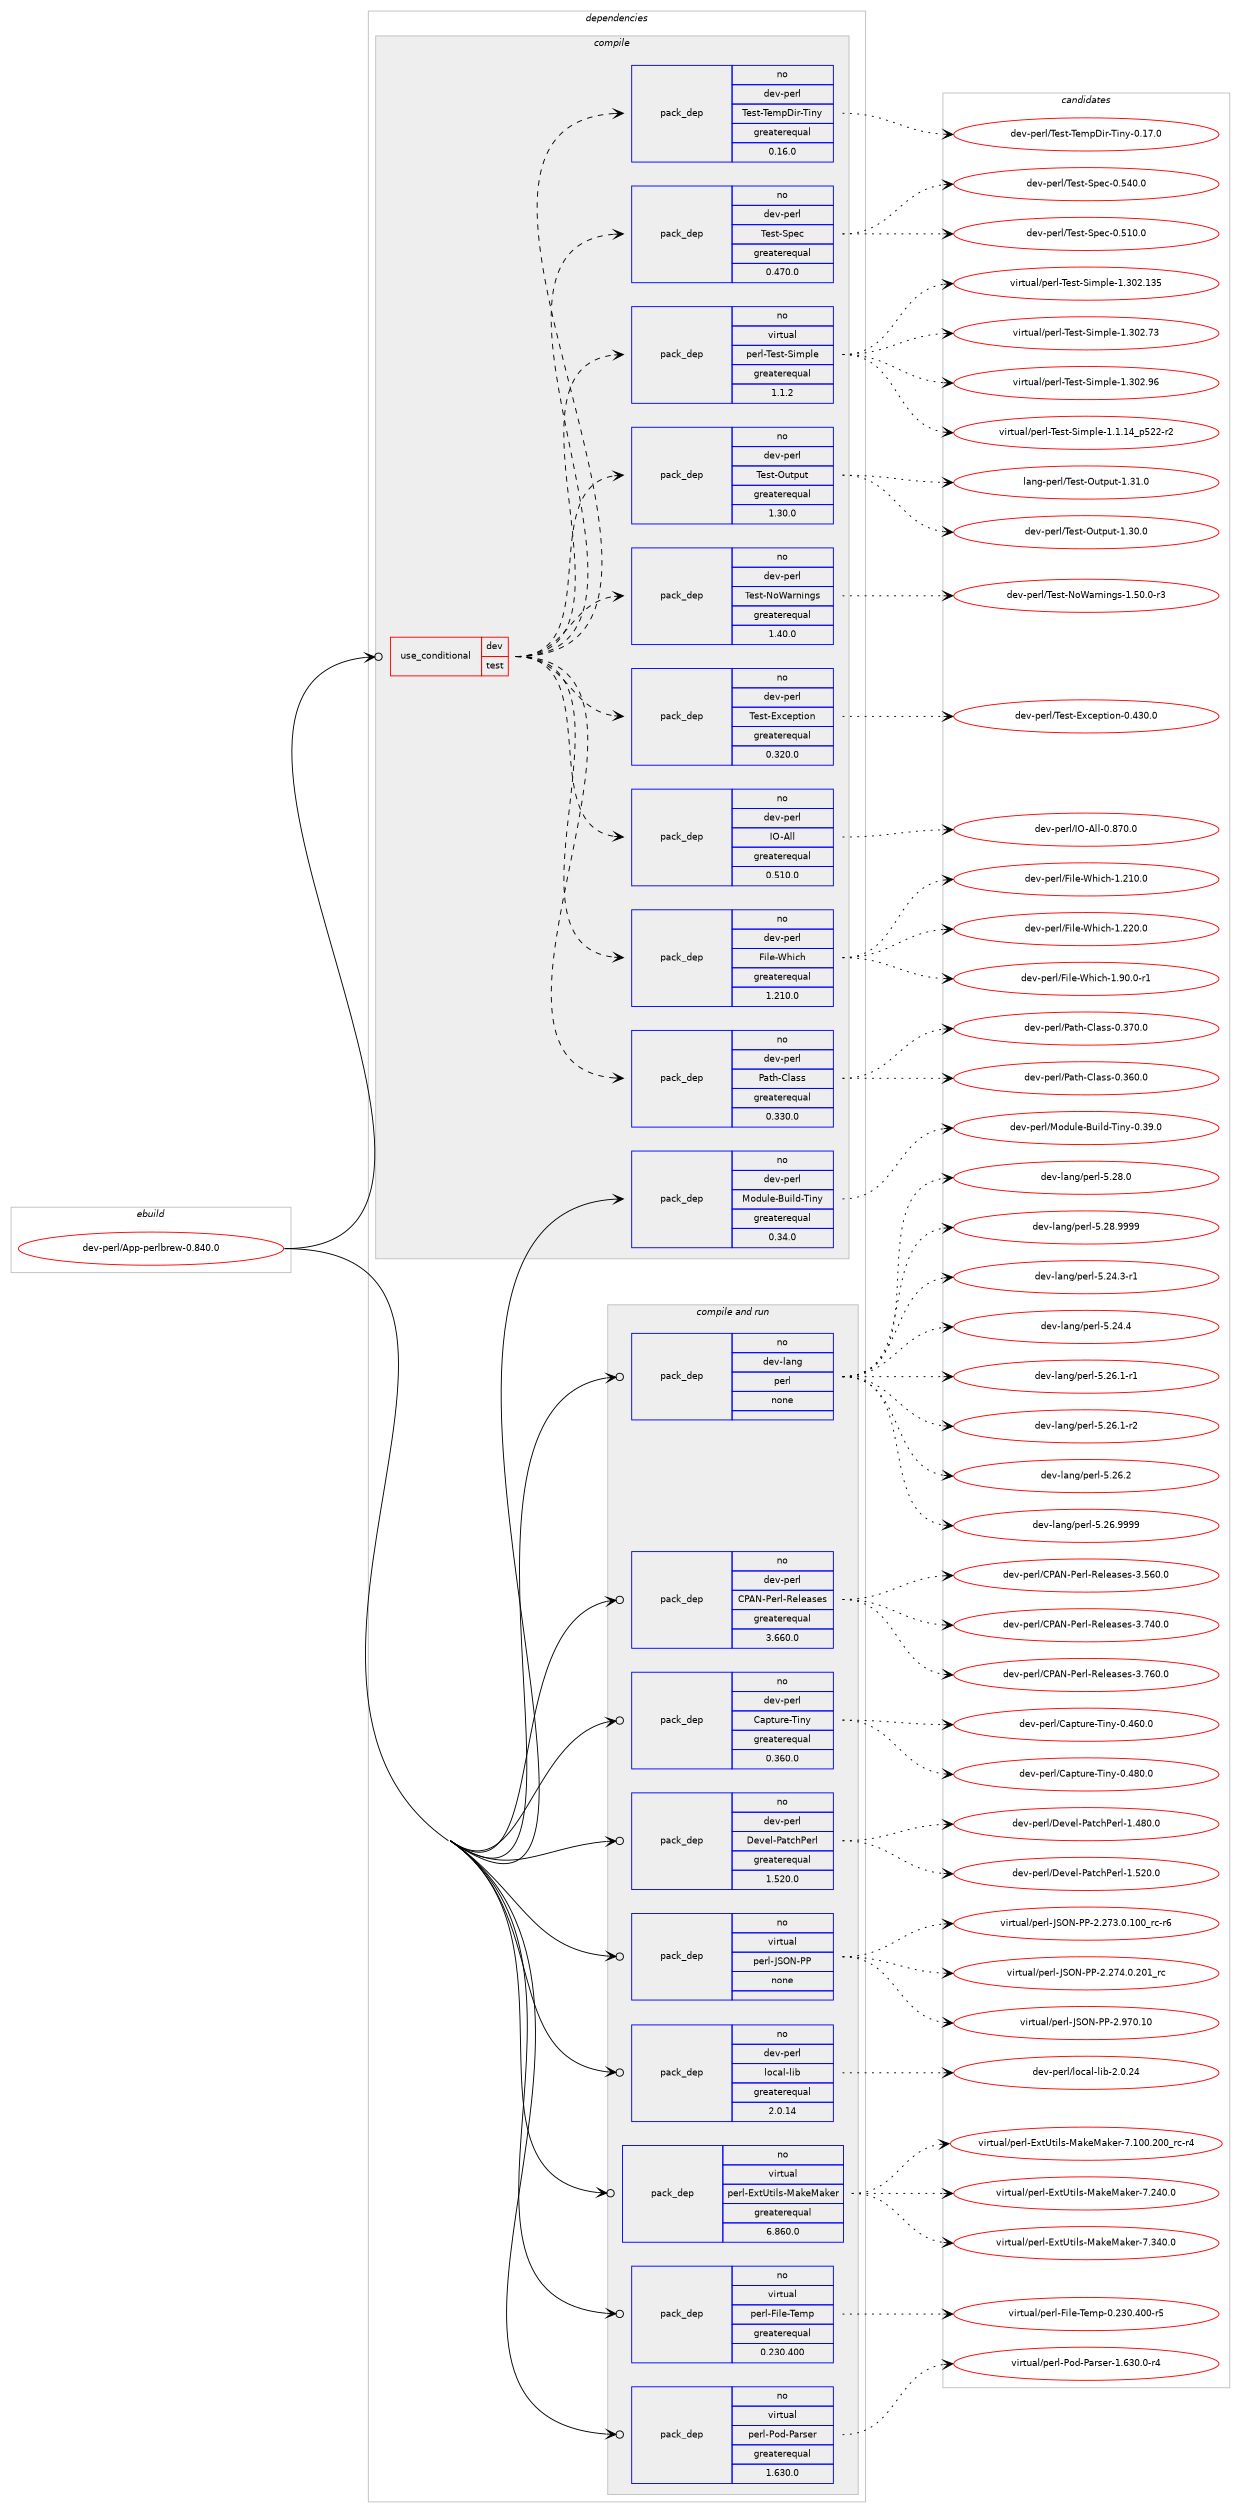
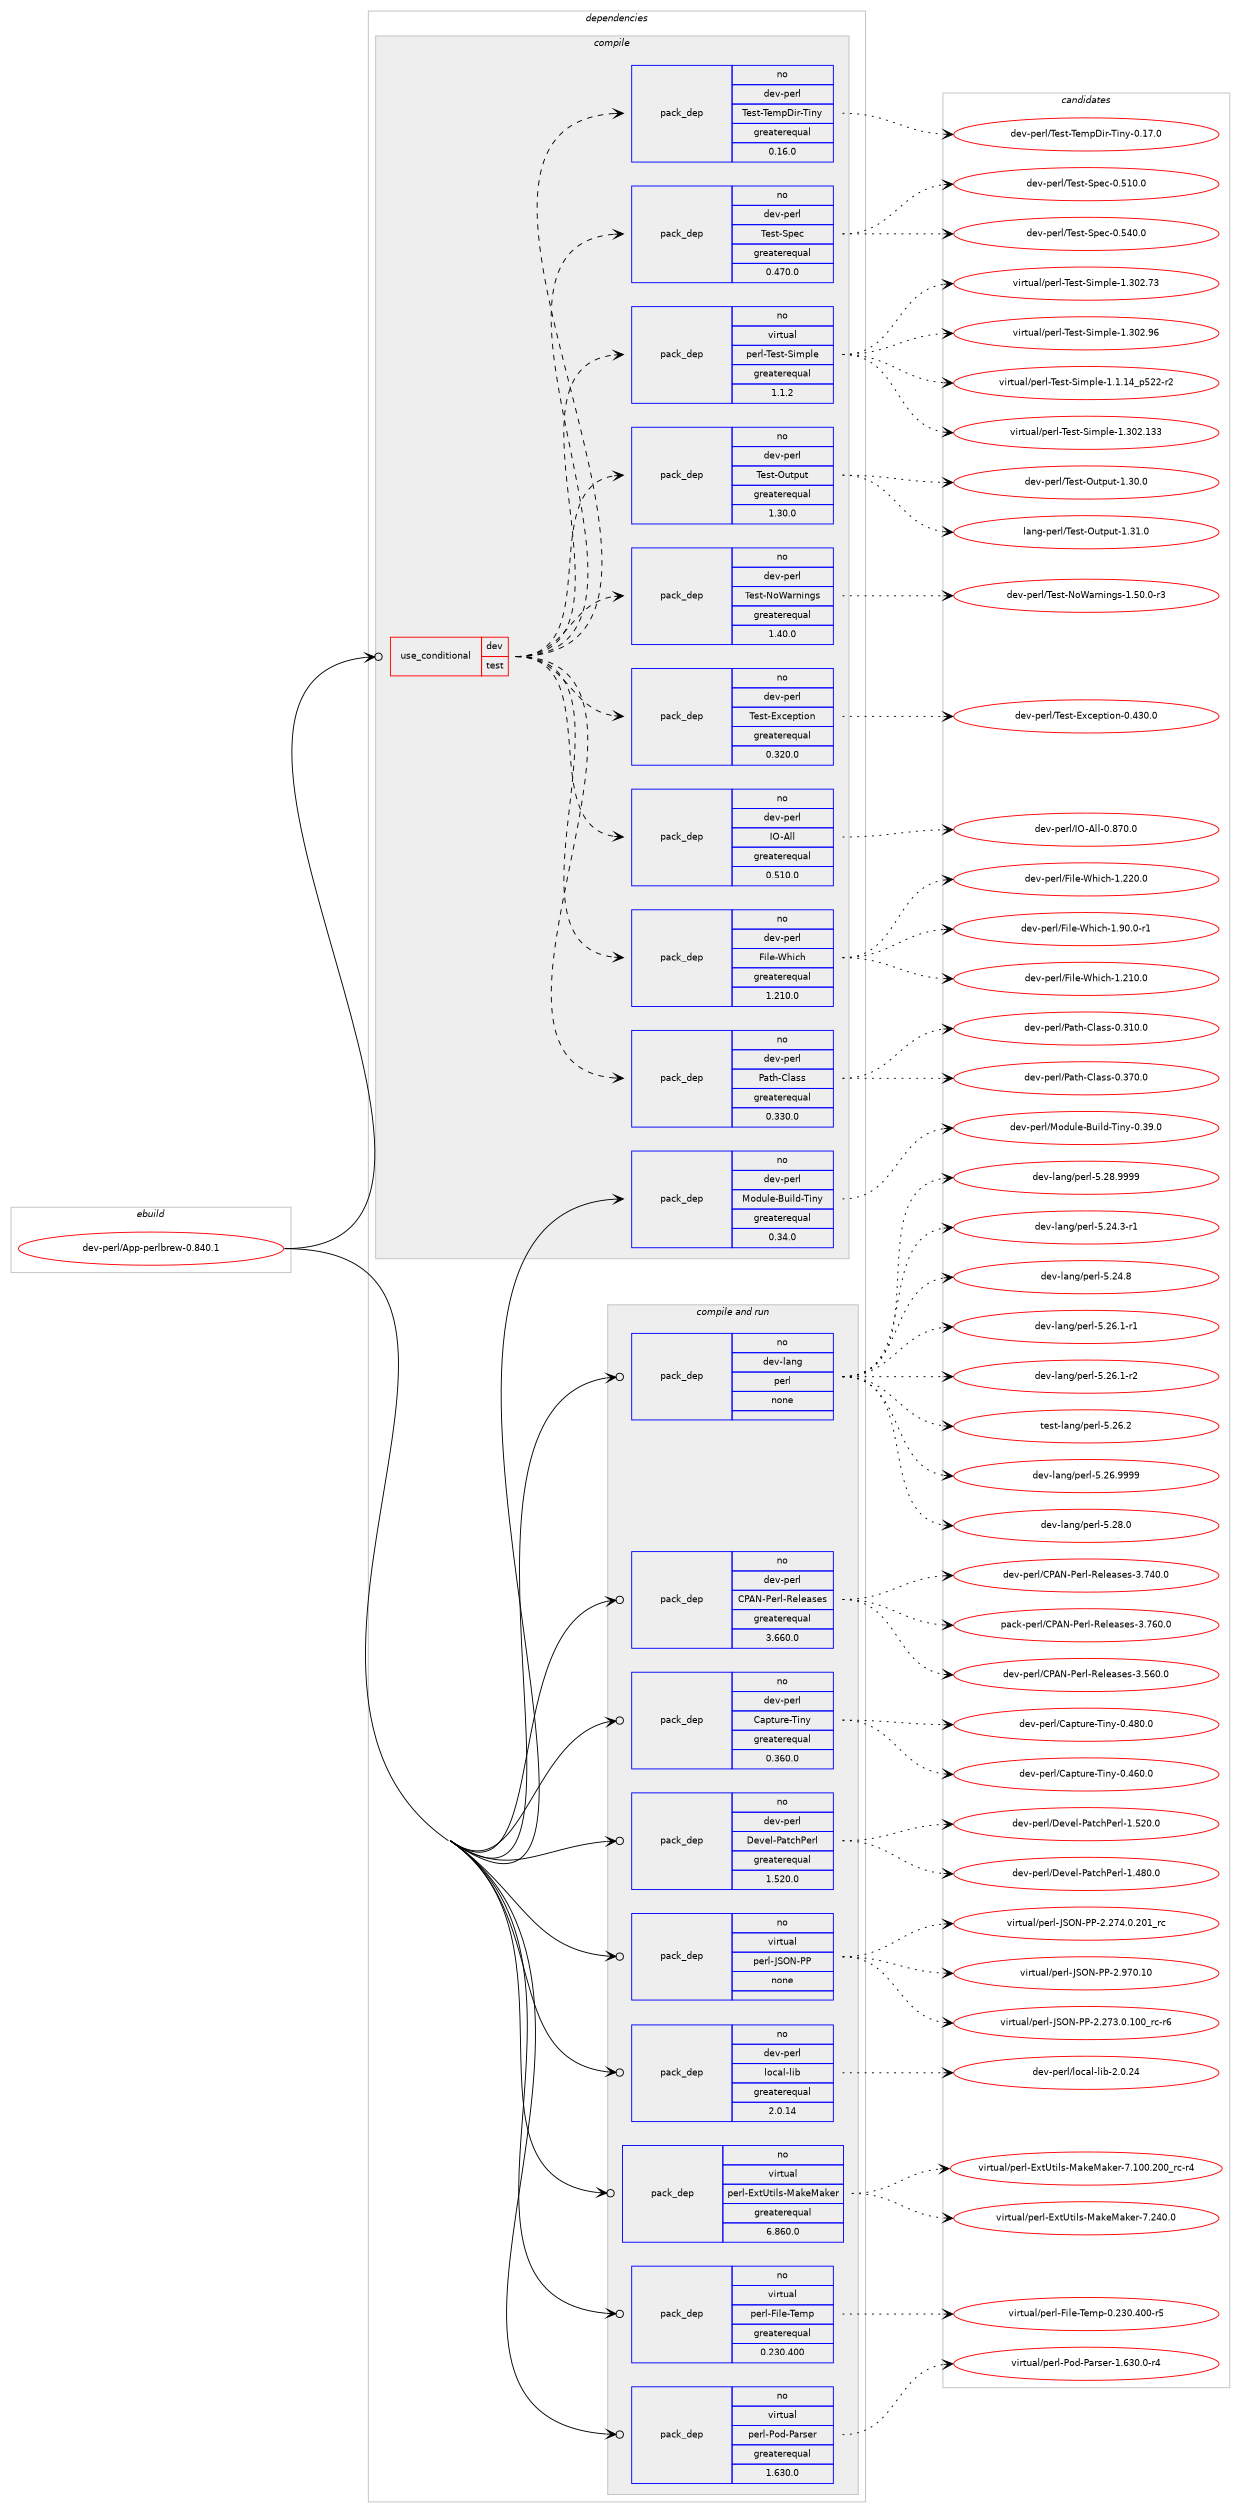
node "virtual/perl-Test-Simple-1.302.135": label "virtual/perl-Test-Simple-1.302.135" -> "virtual/perl-Test-Simple-1.302.133"
node "dev-perl/Path-Class-0.360.0": label "dev-perl/Path-Class-0.360.0" -> "dev-perl/Path-Class-0.310.0"
node "dev-perl/App-perlbrew-0.840.0": label "dev-perl/App-perlbrew-0.840.0" -> "dev-perl/App-perlbrew-0.840.1"
node "dev-lang/perl-5.24.4": label "dev-lang/perl-5.24.4" -> "dev-lang/perl-5.24.8"
node "dev-lang/perl-5.26.2": label "dev-lang/perl-5.26.2" -> "test-lang/perl-5.26.2"
node "dev-perl/CPAN-Perl-Releases-3.760.0": label "dev-perl/CPAN-Perl-Releases-3.760.0" -> "pack-perl/CPAN-Perl-Releases-3.760.0"
node "virtual/perl-ExtUtils-MakeMaker-7.340.0": removed
